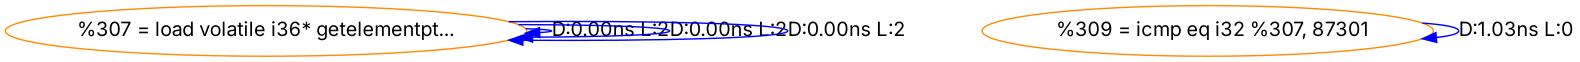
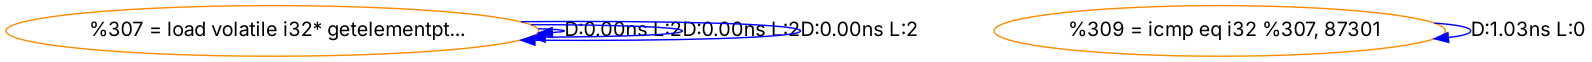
node "%307 = load volatile i36* getelementpt...": label "%307 = load volatile i36* getelementpt..." -> "%307 = load volatile i32* getelementpt..."
